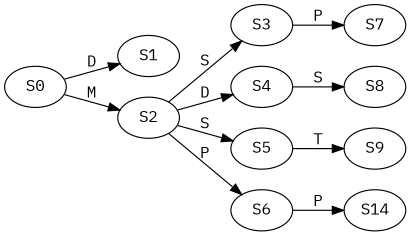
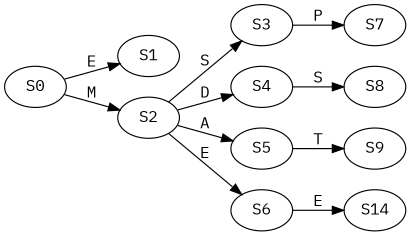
edge "S0" -> "S1": label "D" -> "E"
edge "S2" -> "S5": label "S" -> "A"
edge "S2" -> "S6": label "P" -> "E"
edge "S6" -> "S14": label "P" -> "E"
